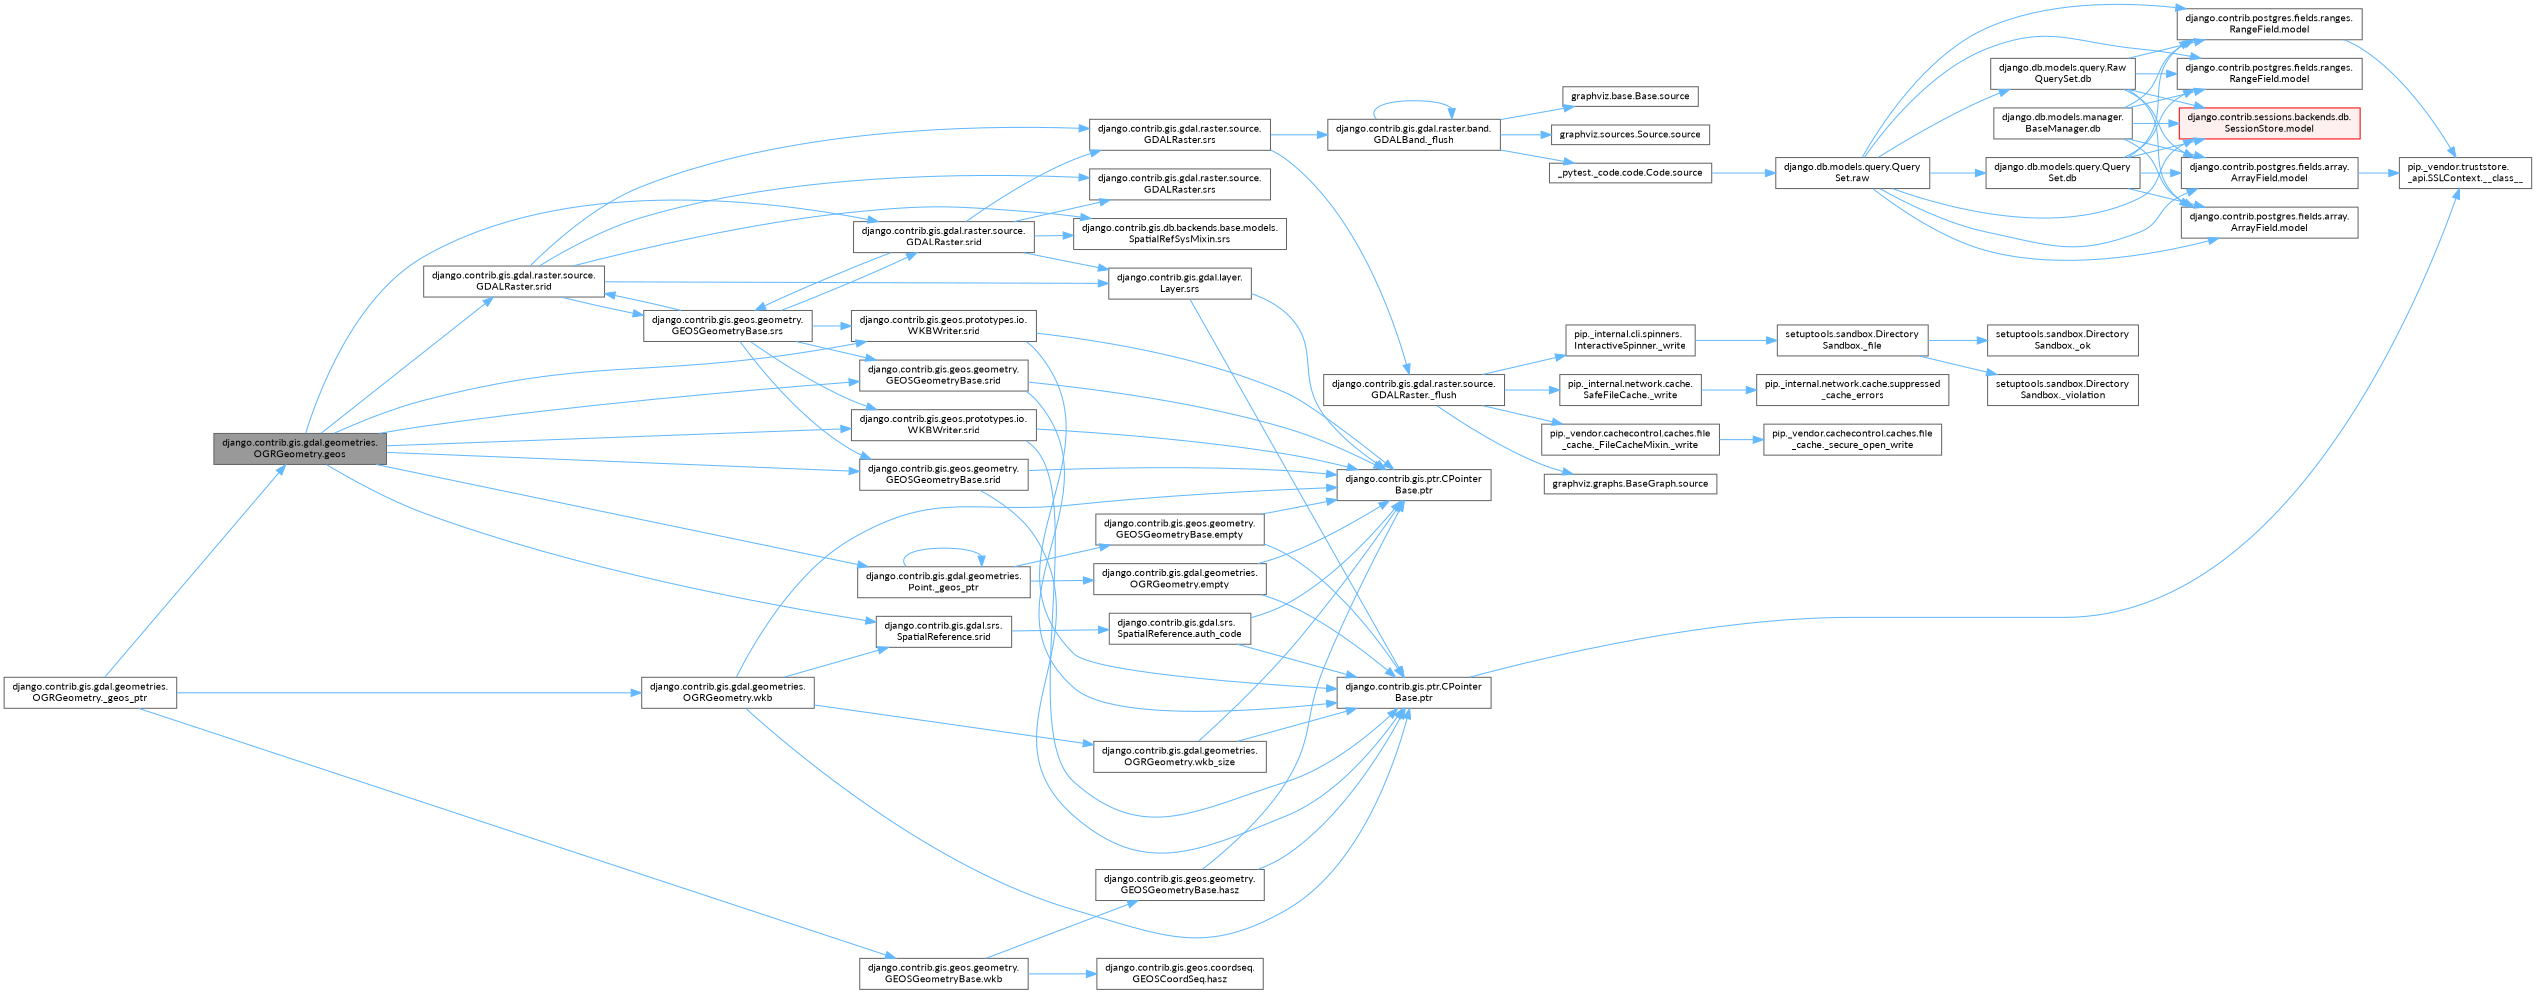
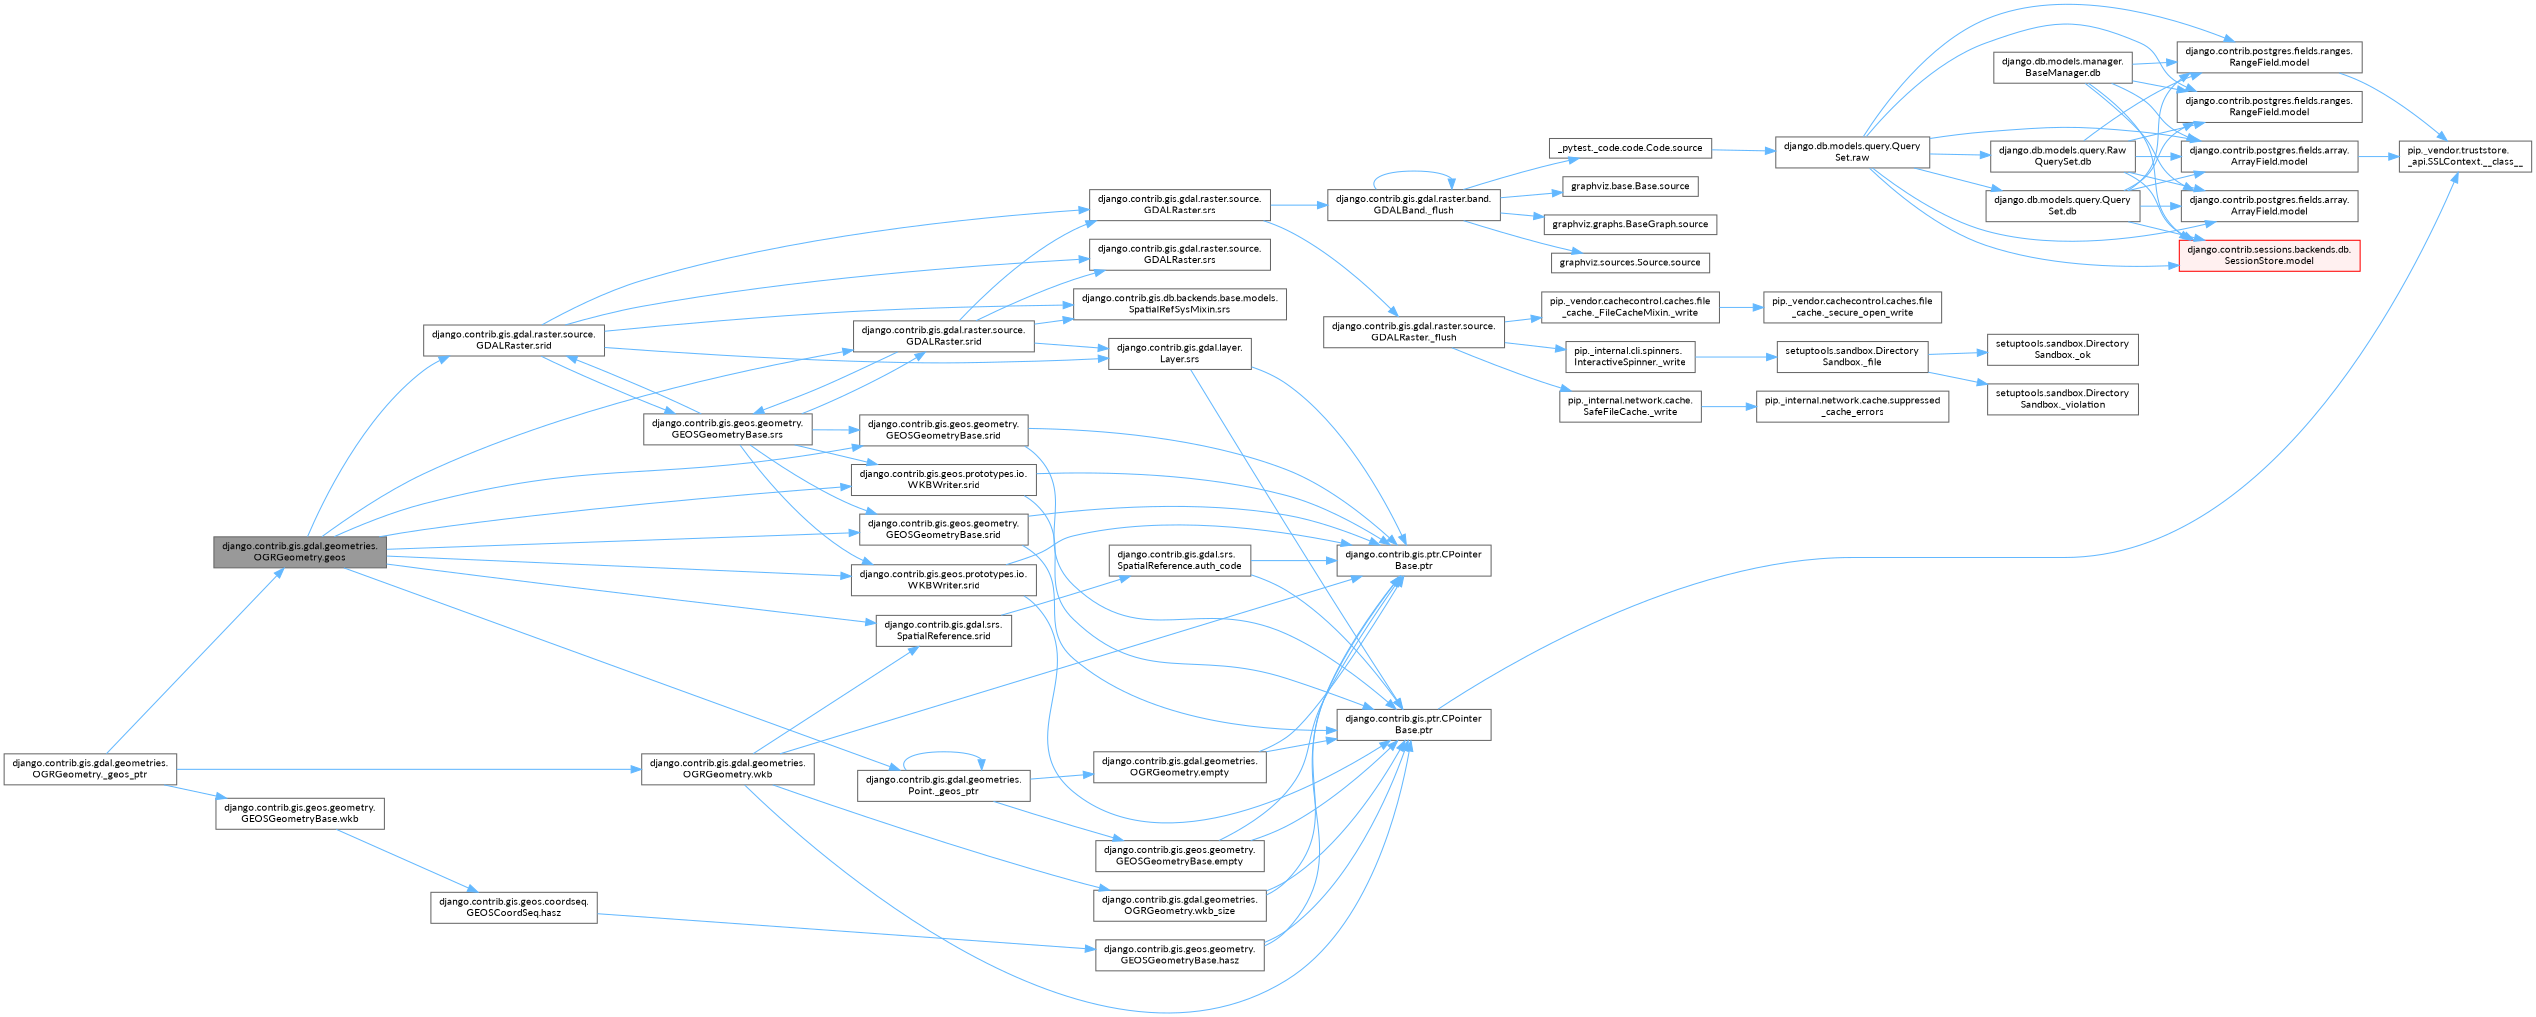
edge "django.contrib.gis.gdal.raster.source. GDALRaster._flush" -> "graphviz.graphs.BaseGraph.source": now "django.contrib.gis.gdal.raster.band. GDALBand._flush" -> "graphviz.graphs.BaseGraph.source"
edge "django.contrib.gis.geos.geometry. GEOSGeometryBase.wkb" -> "django.contrib.gis.geos.geometry. GEOSGeometryBase.hasz": now "django.contrib.gis.geos.coordseq. GEOSCoordSeq.hasz" -> "django.contrib.gis.geos.geometry. GEOSGeometryBase.hasz"
